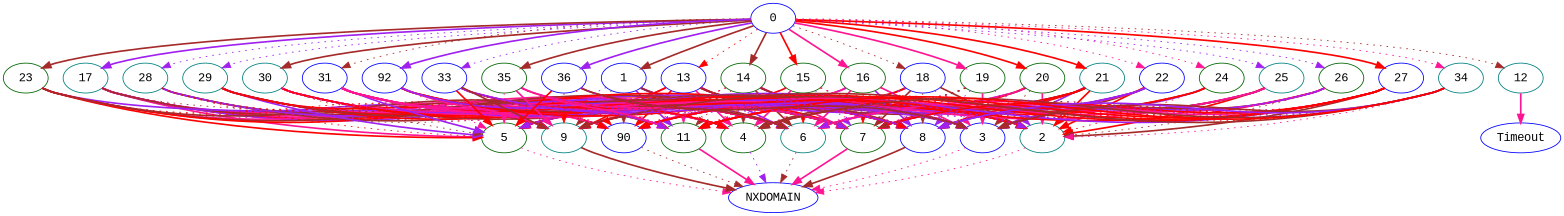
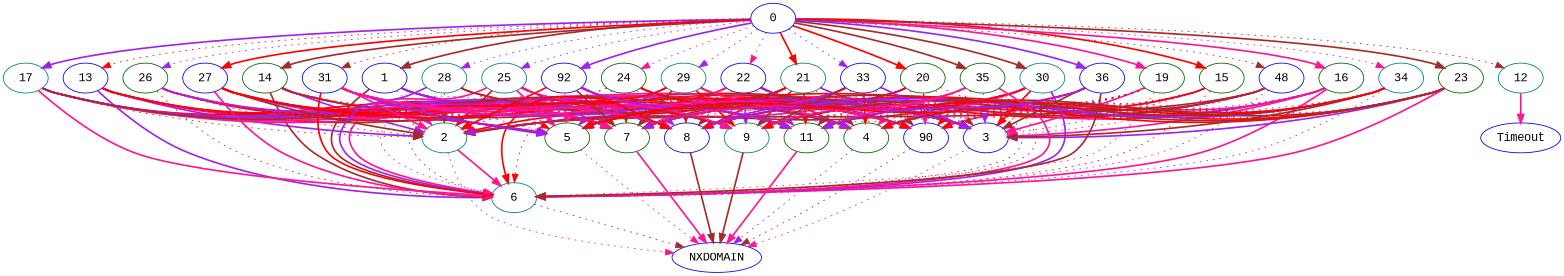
node "18": label "18" -> "48"
edge "13" -> "90": removed
edge "36" -> "11": style dotted -> bold
edge "21" -> "6": now "2" -> "6"
